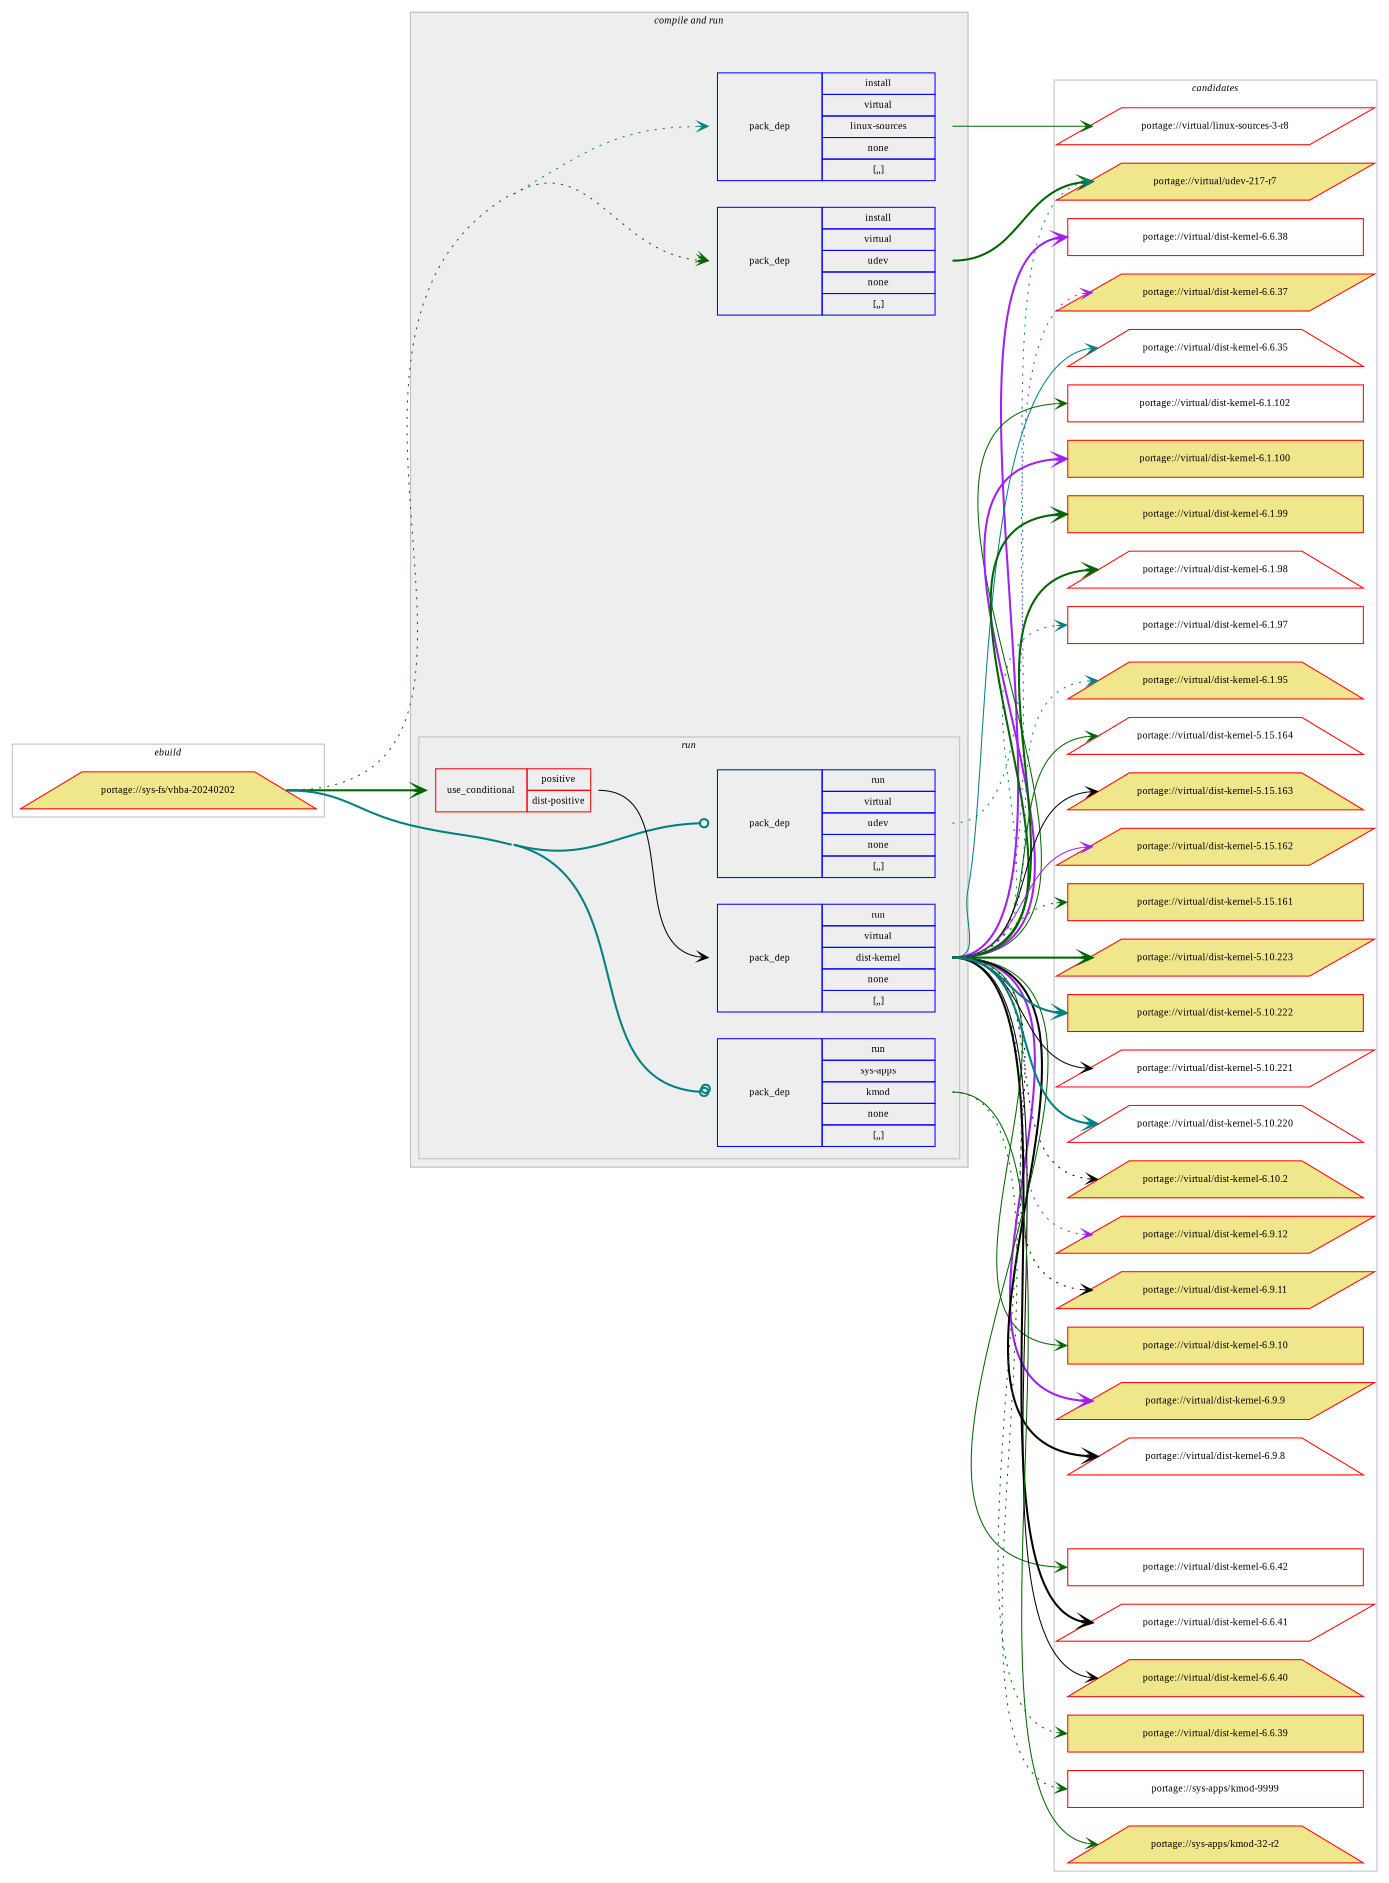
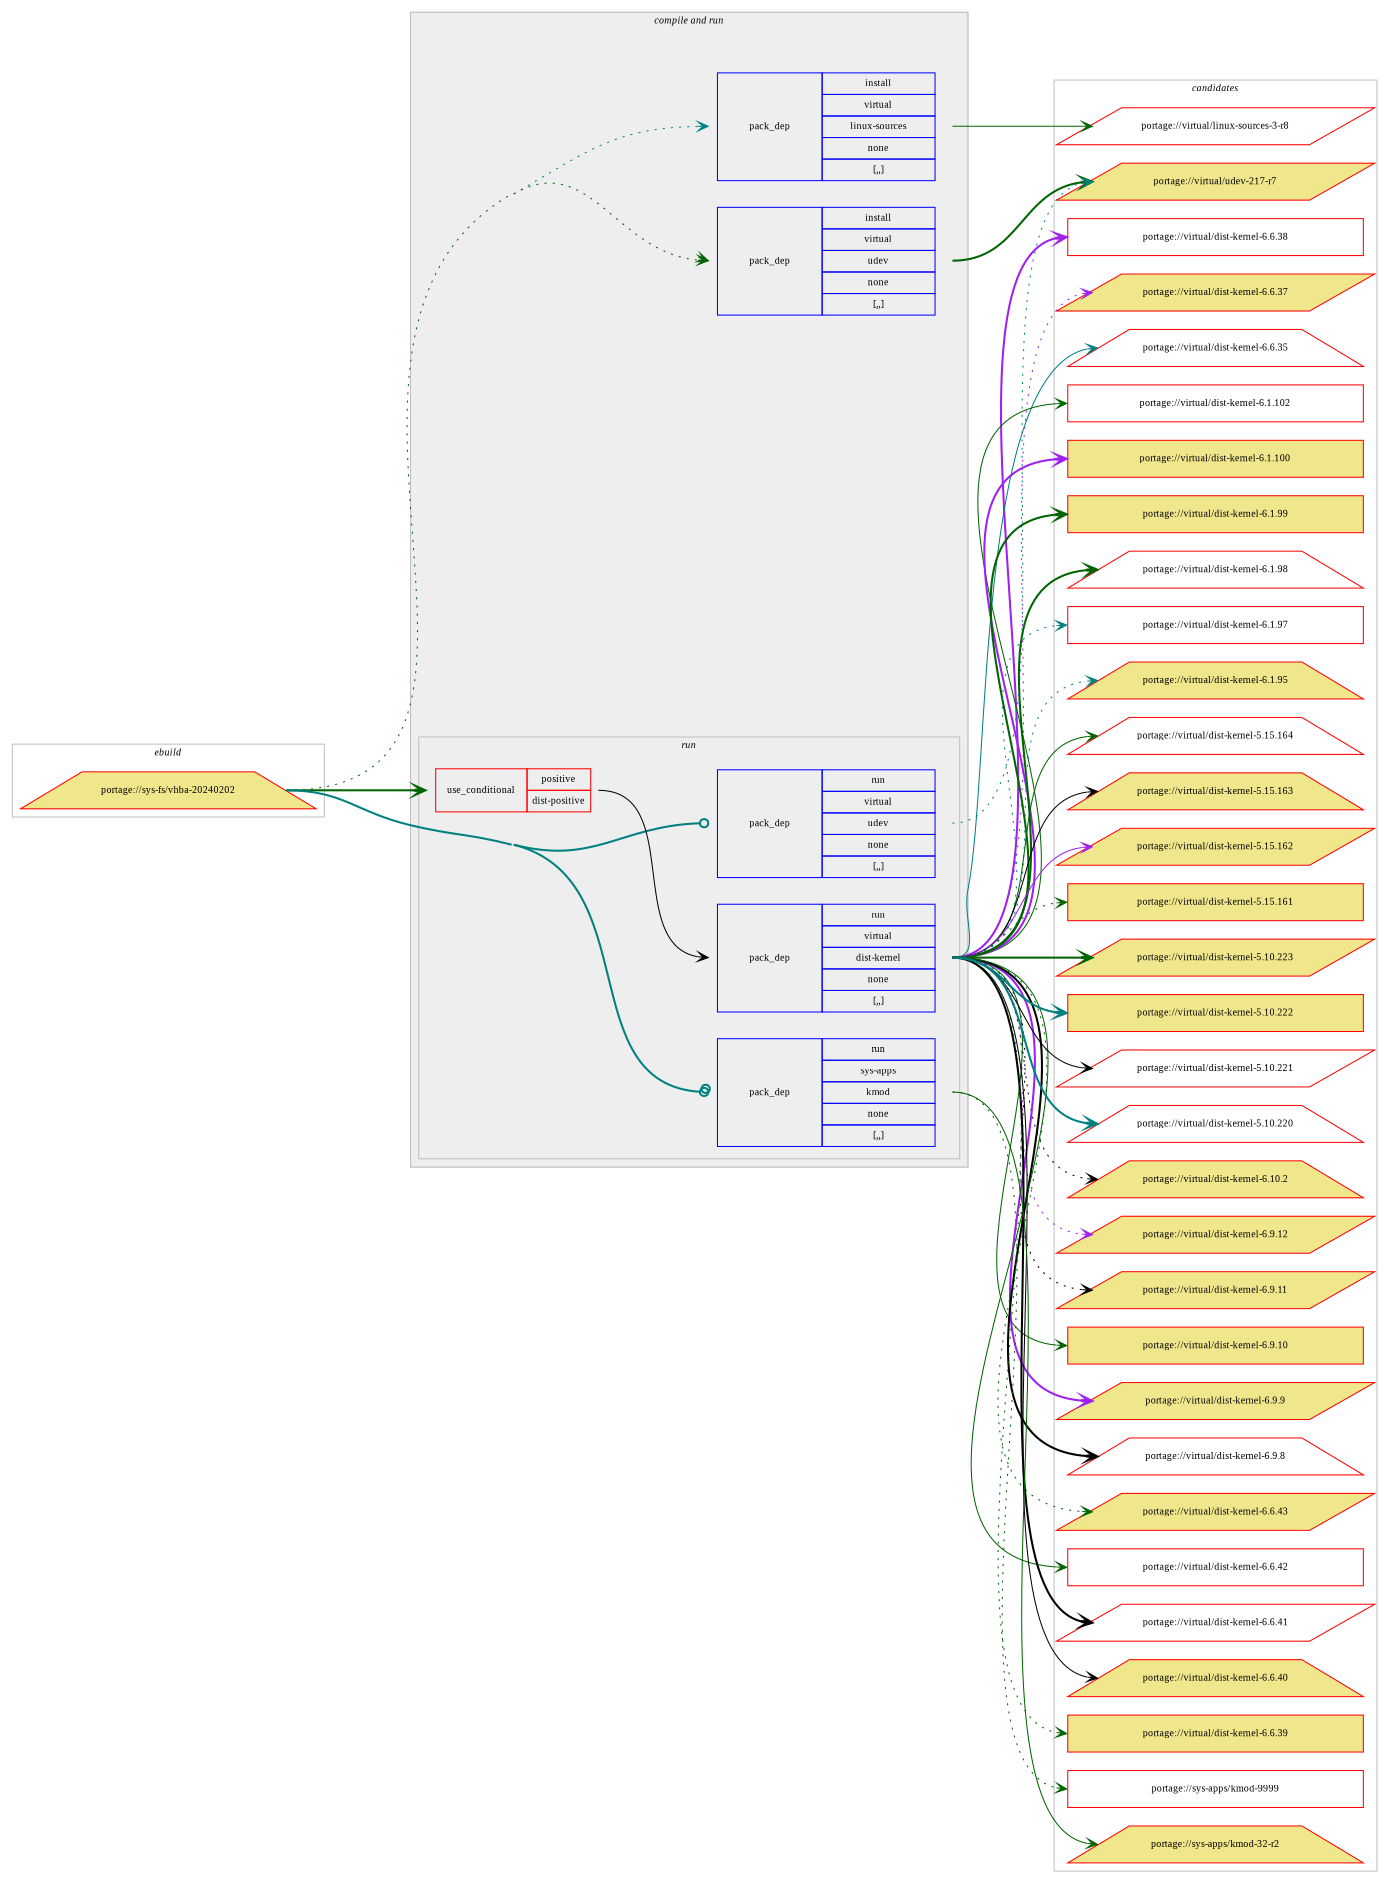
node "portage://virtual/dist-kernel-6.6.43": added
